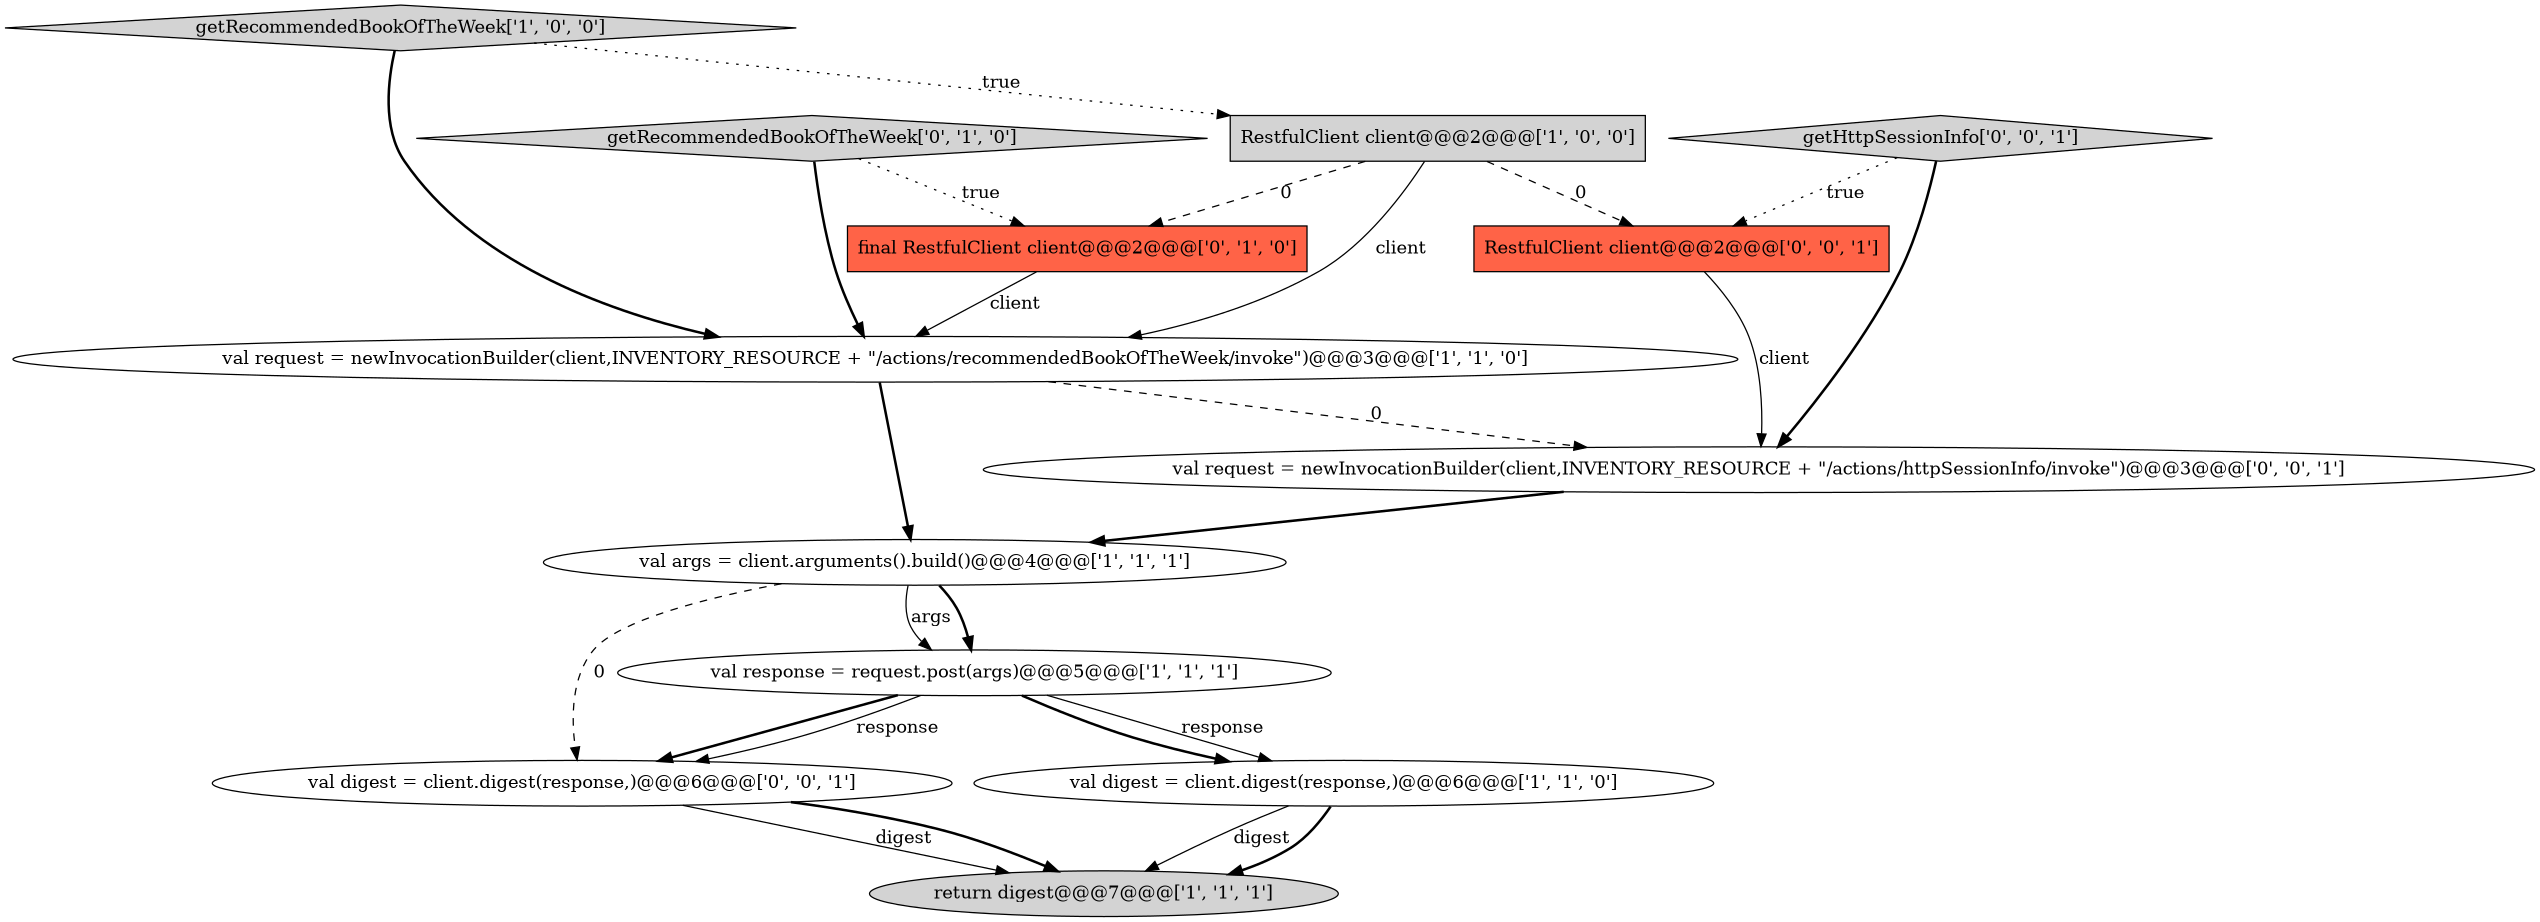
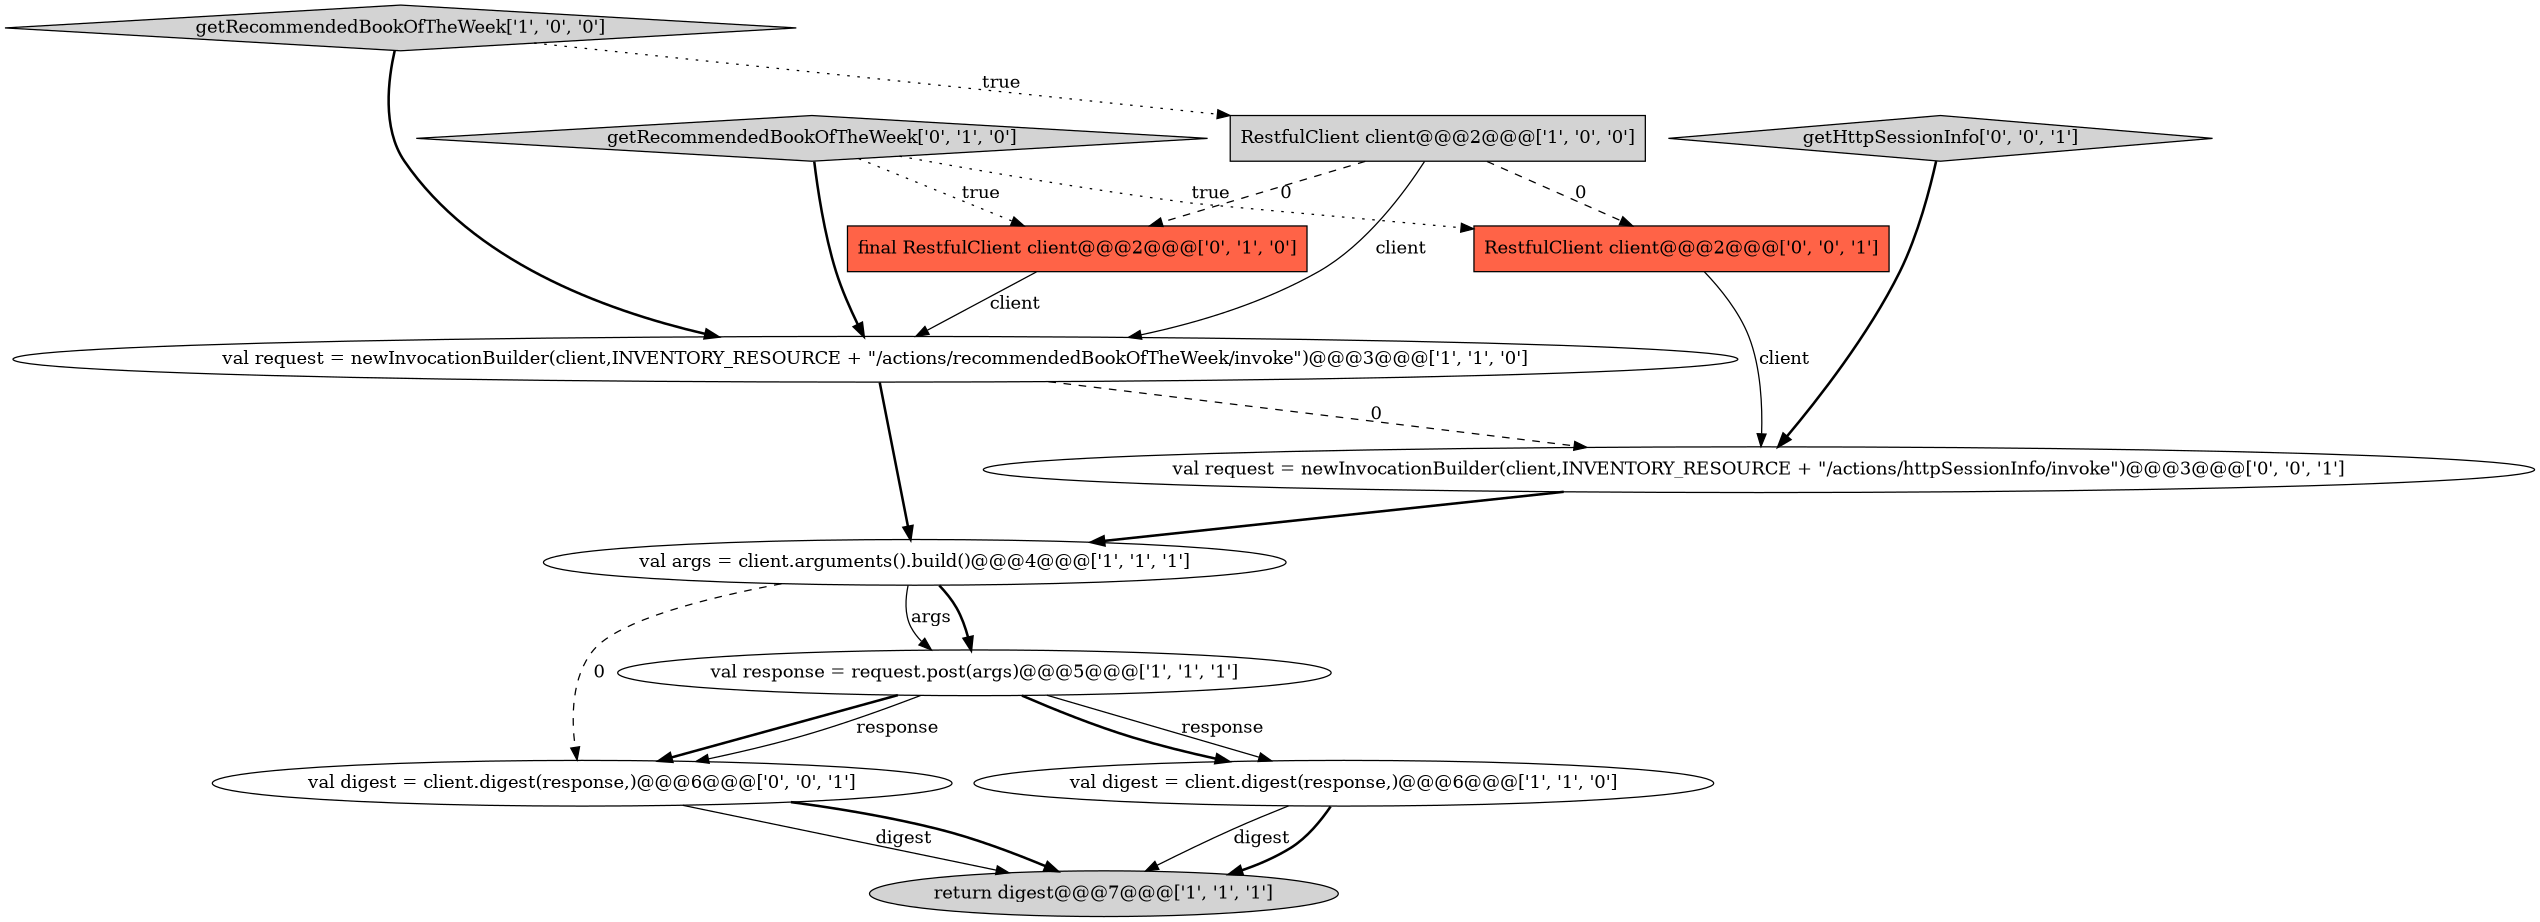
edge "getHttpSessionInfo['0', '0', '1']" -> "RestfulClient client@@@2@@@['0', '0', '1']": now "getRecommendedBookOfTheWeek['0', '1', '0']" -> "RestfulClient client@@@2@@@['0', '0', '1']"
